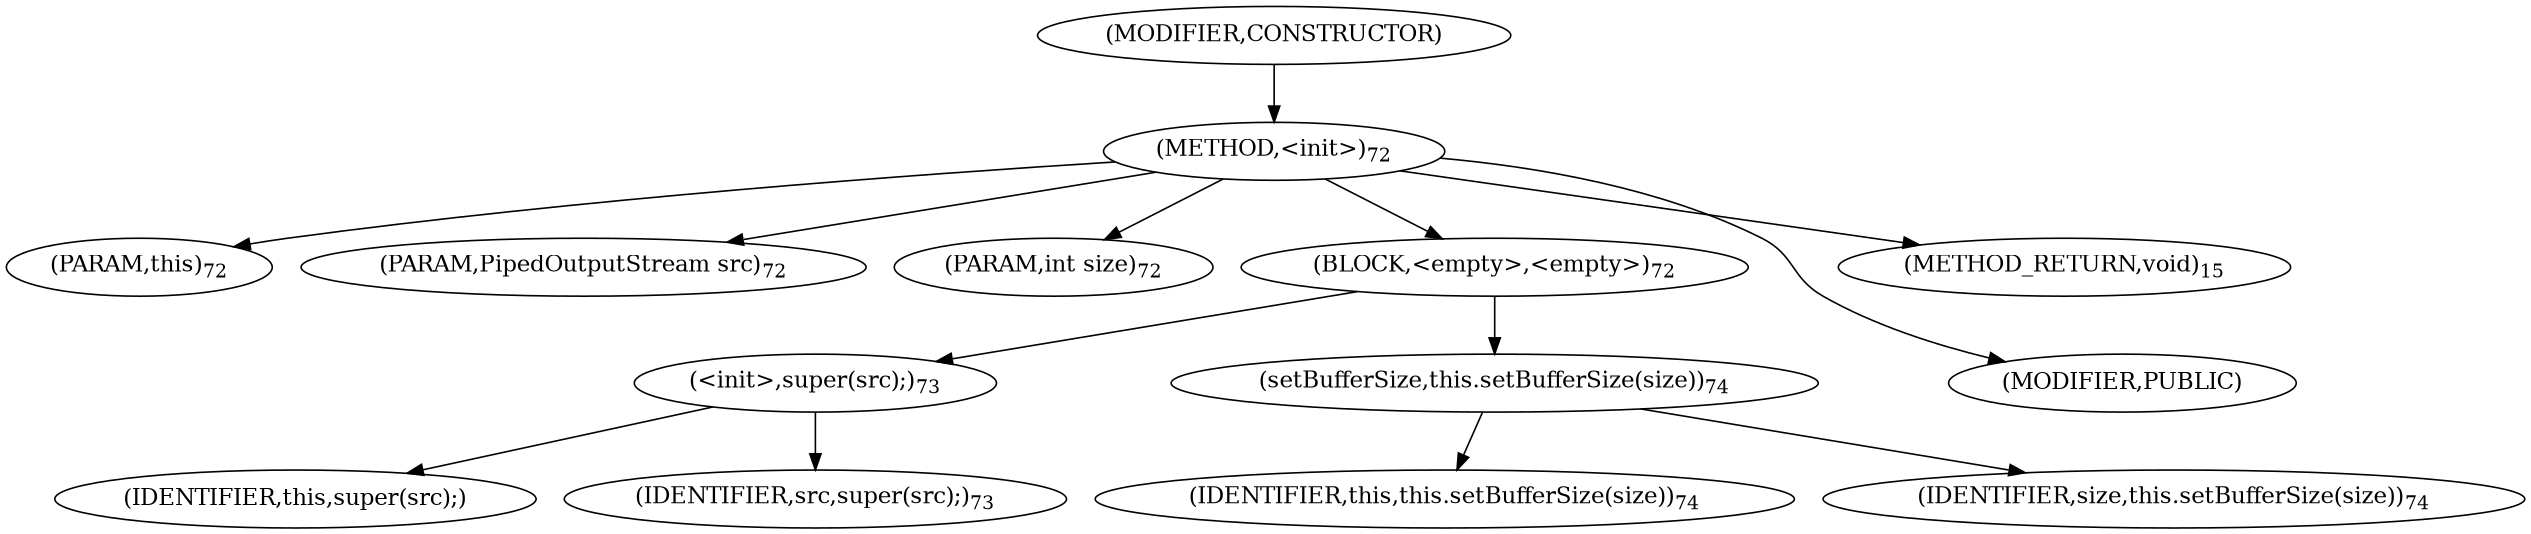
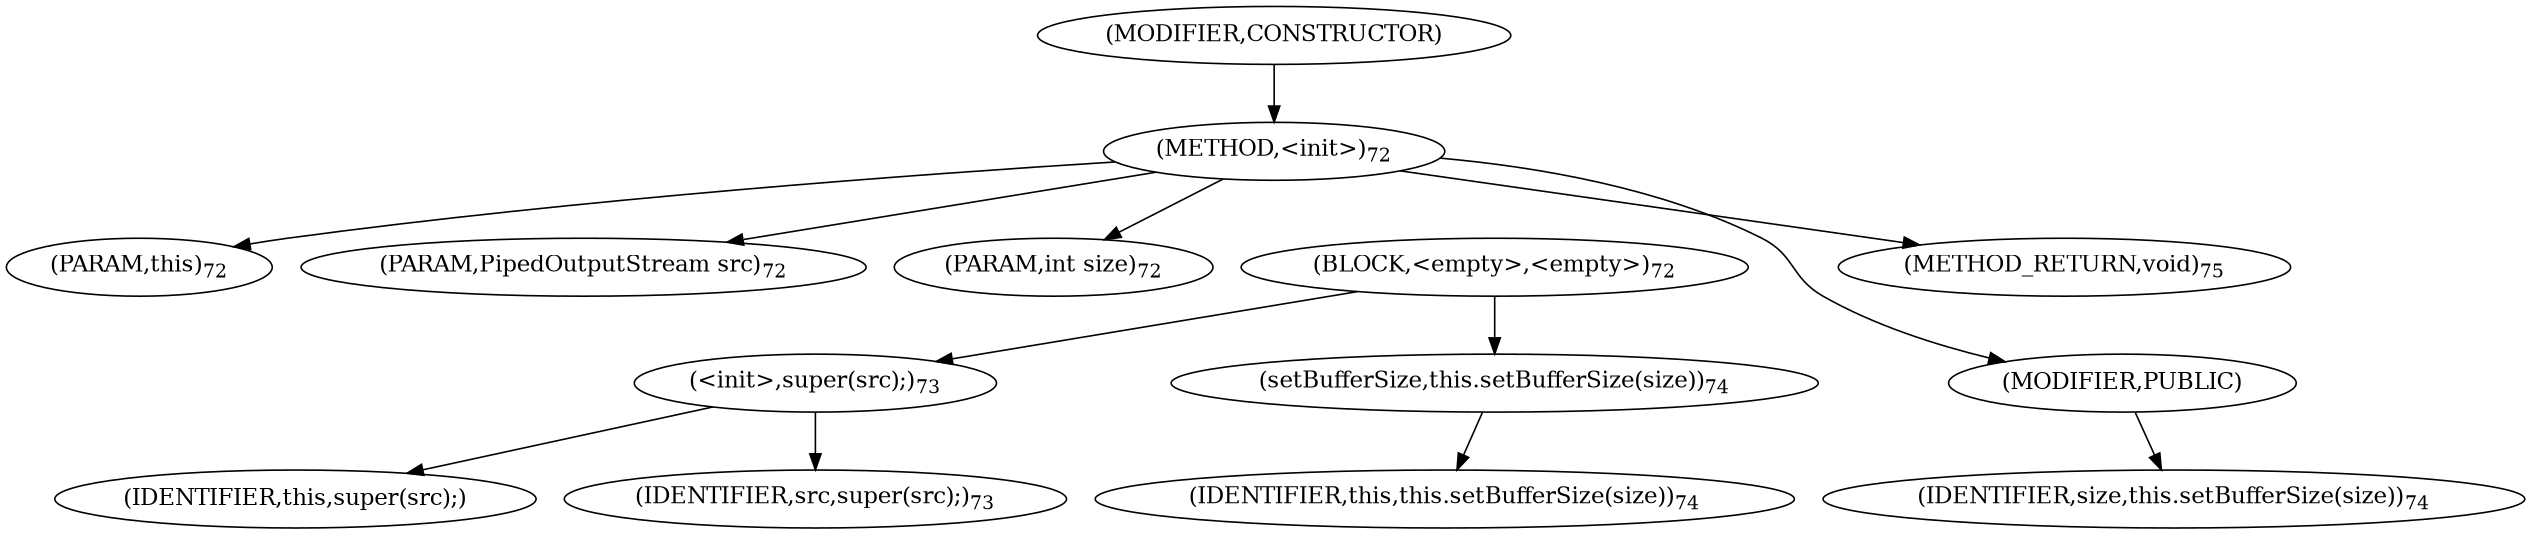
edge "(METHOD,<init>)" -> "(BLOCK,<empty>,<empty>)": removed
node "(METHOD_RETURN,void)": text "15" -> "75"
edge "(setBufferSize,this.setBufferSize(size))" -> "(IDENTIFIER,size,this.setBufferSize(size))": now "(MODIFIER,PUBLIC)" -> "(IDENTIFIER,size,this.setBufferSize(size))"
